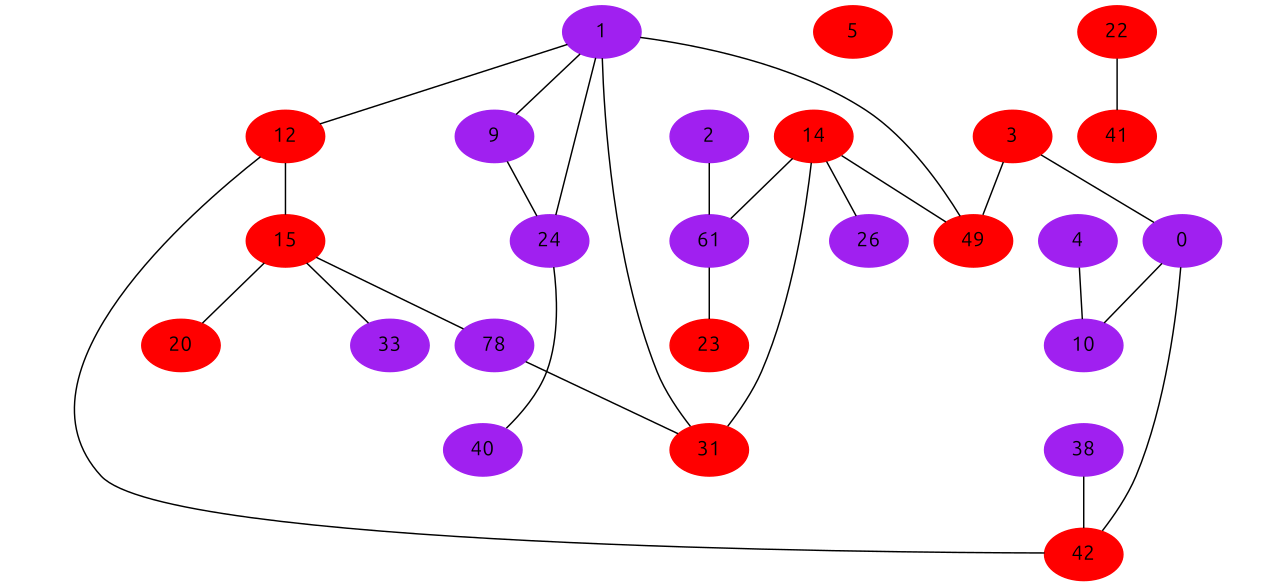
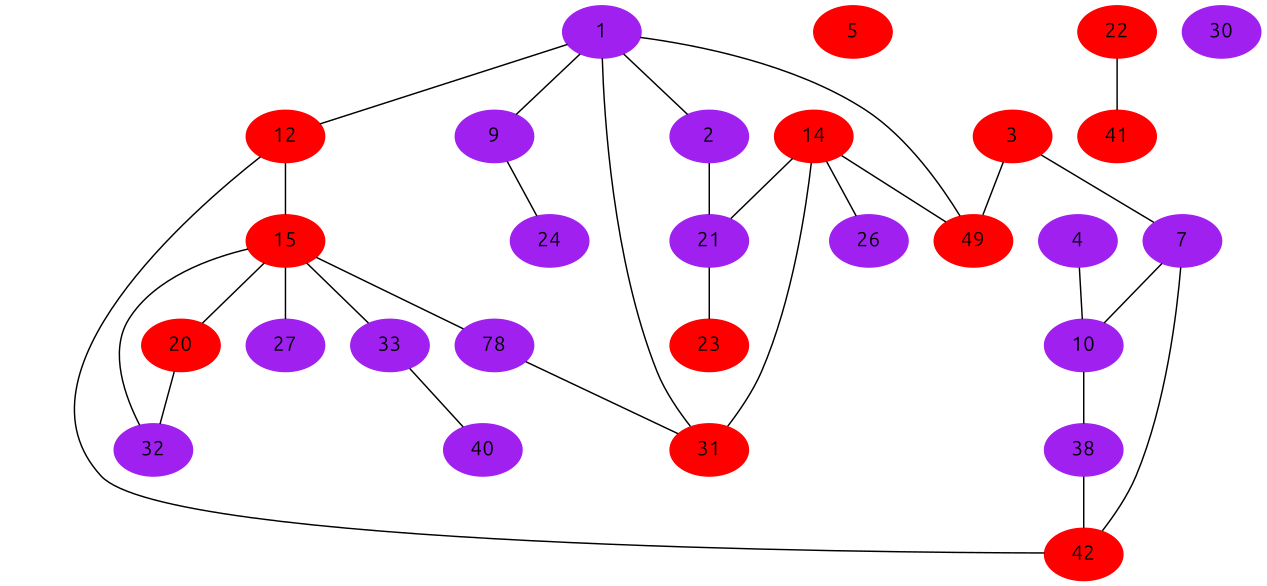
node "30": added
edge "1" -- "24": now "1" -- "2"
node "61": label "61" -> "21"
node "0": label "0" -> "7"
node "27": added
edge "24" -- "40": now "33" -- "40"
edge "10" -- "38": added
node "32": added
